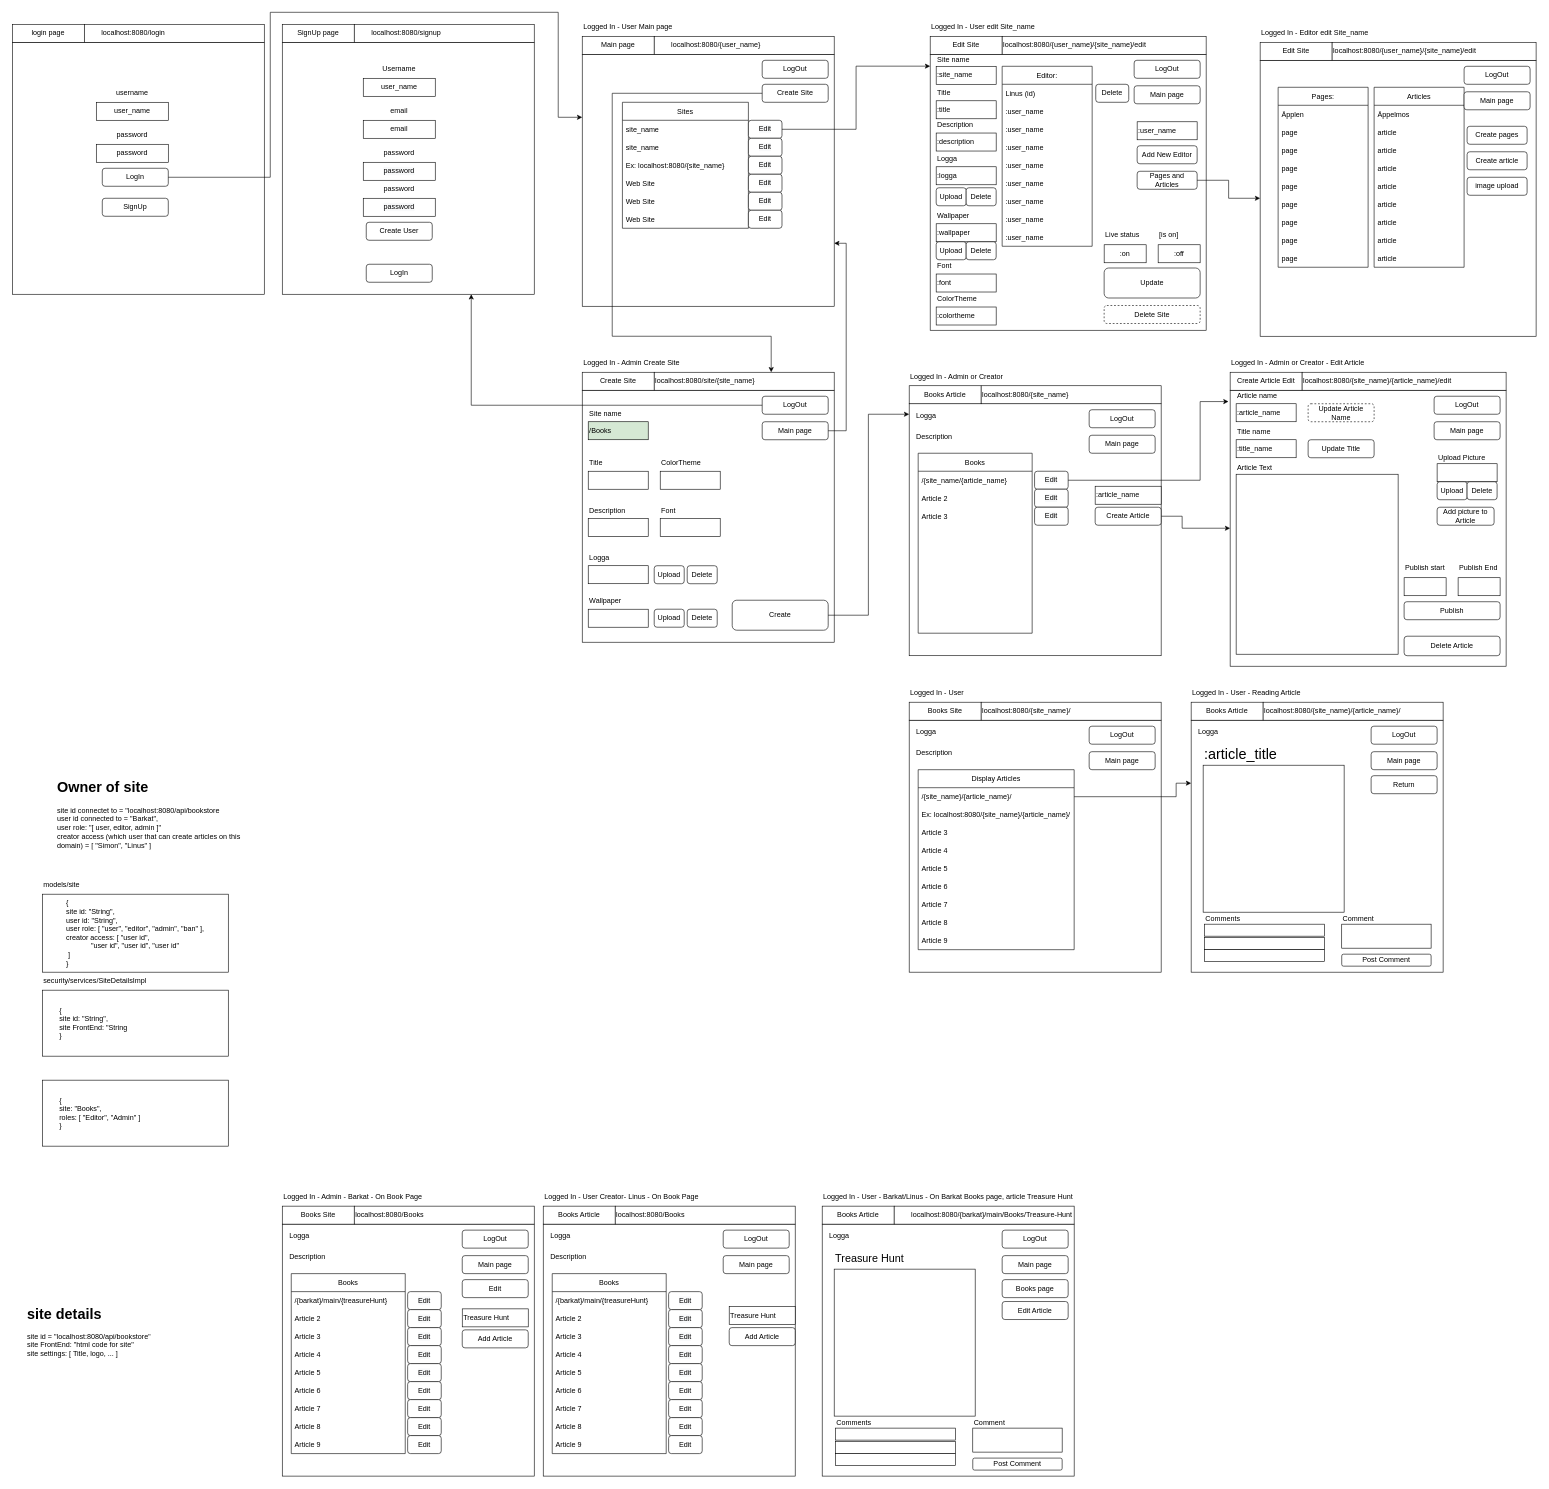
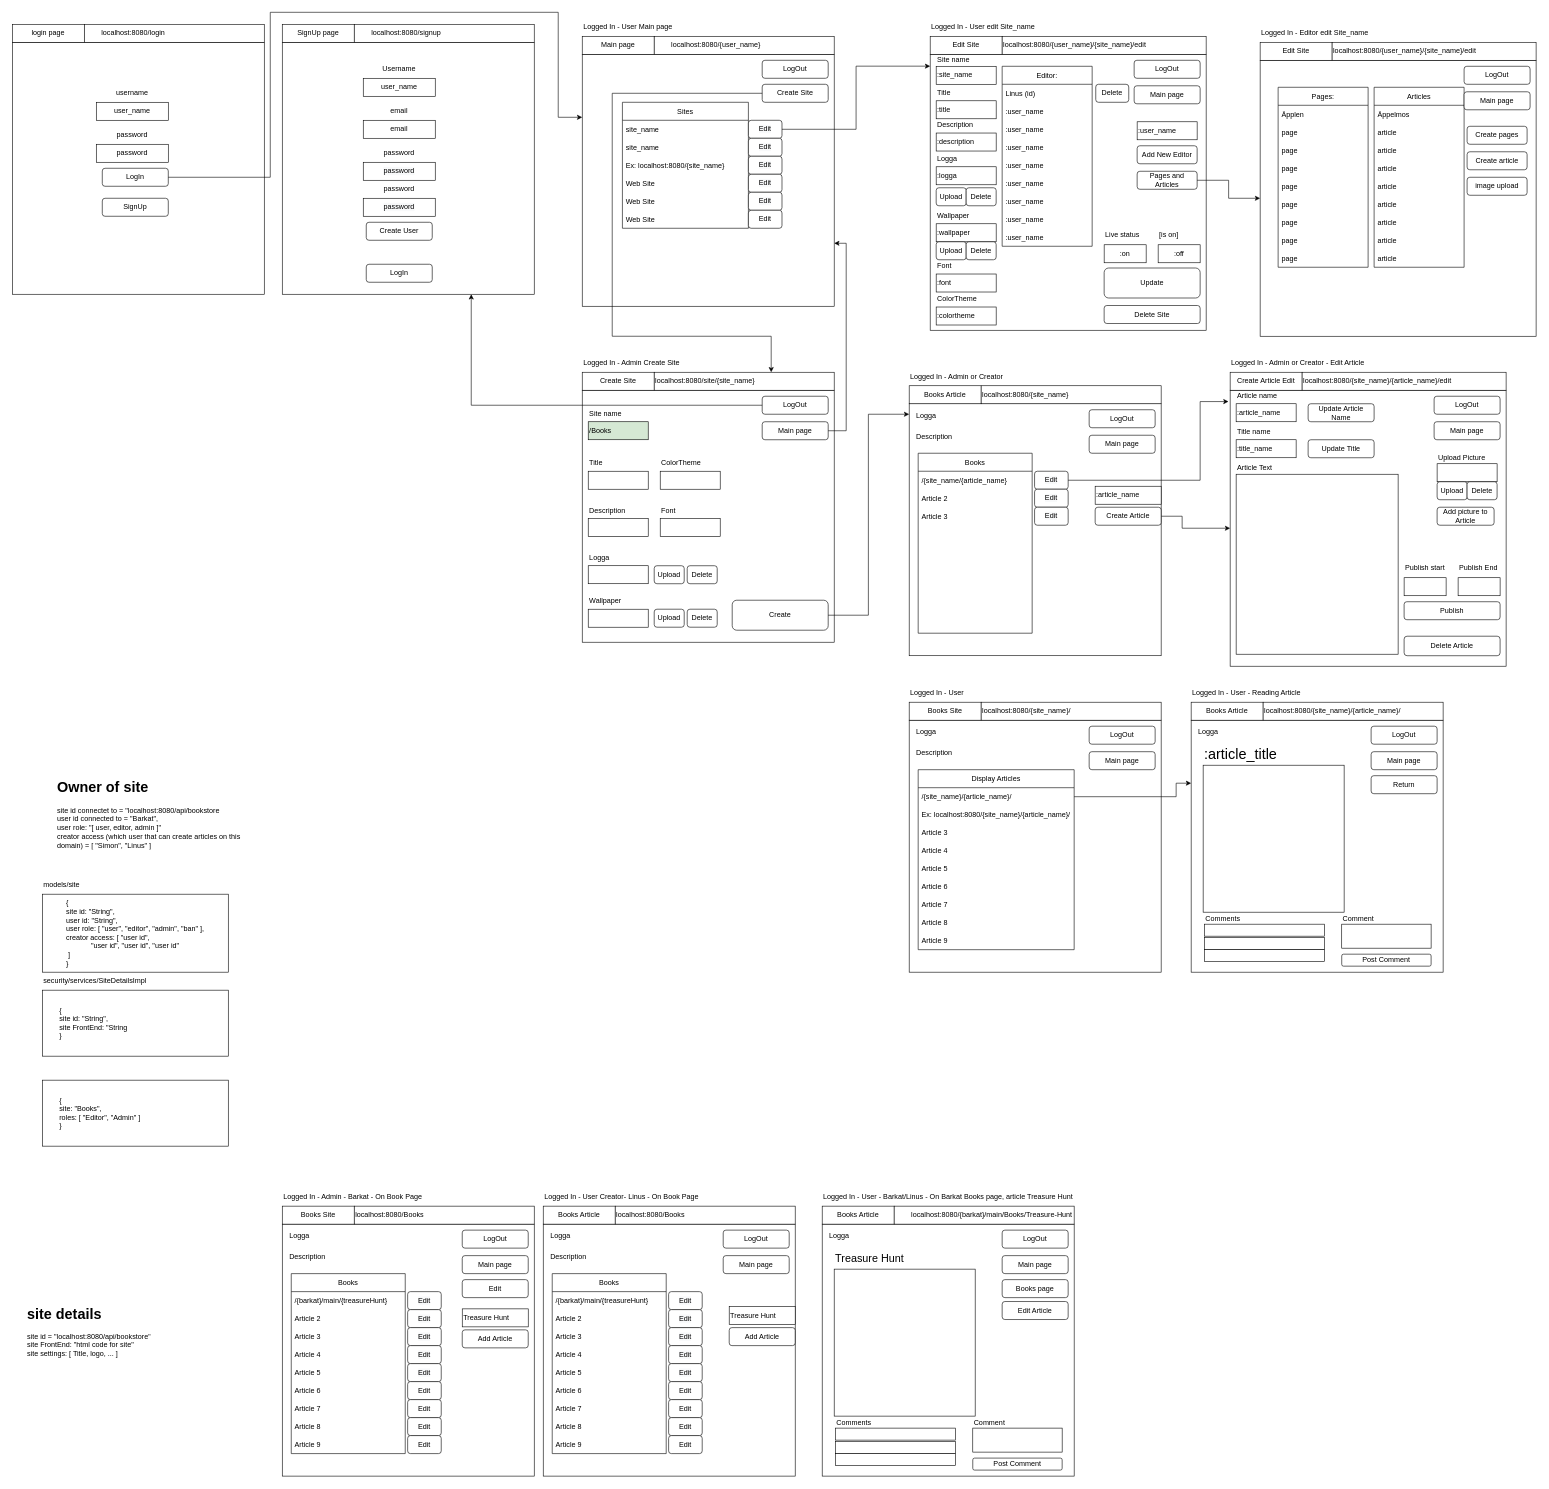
node "Delete Site": style dashed -> solid
node "Update Article Name": style dashed -> solid
